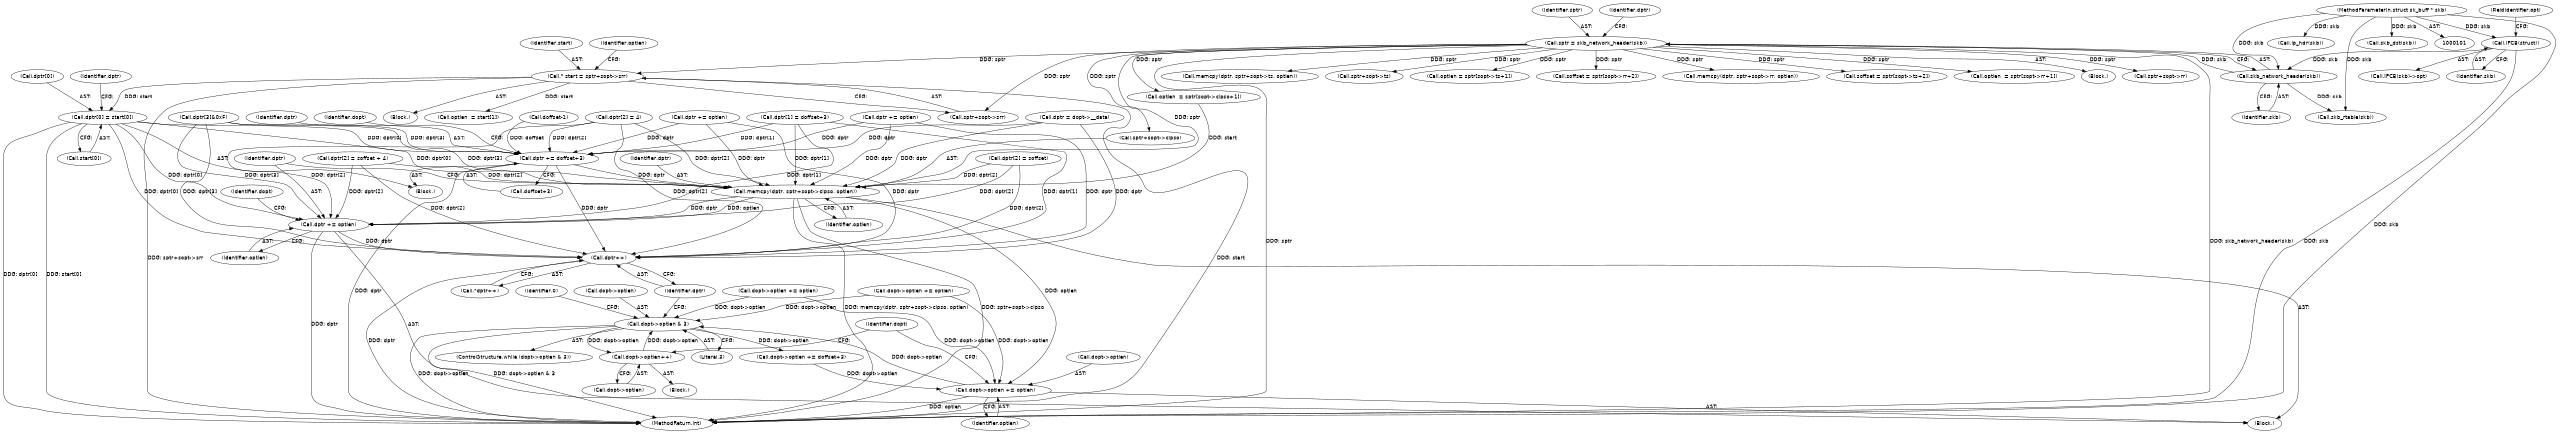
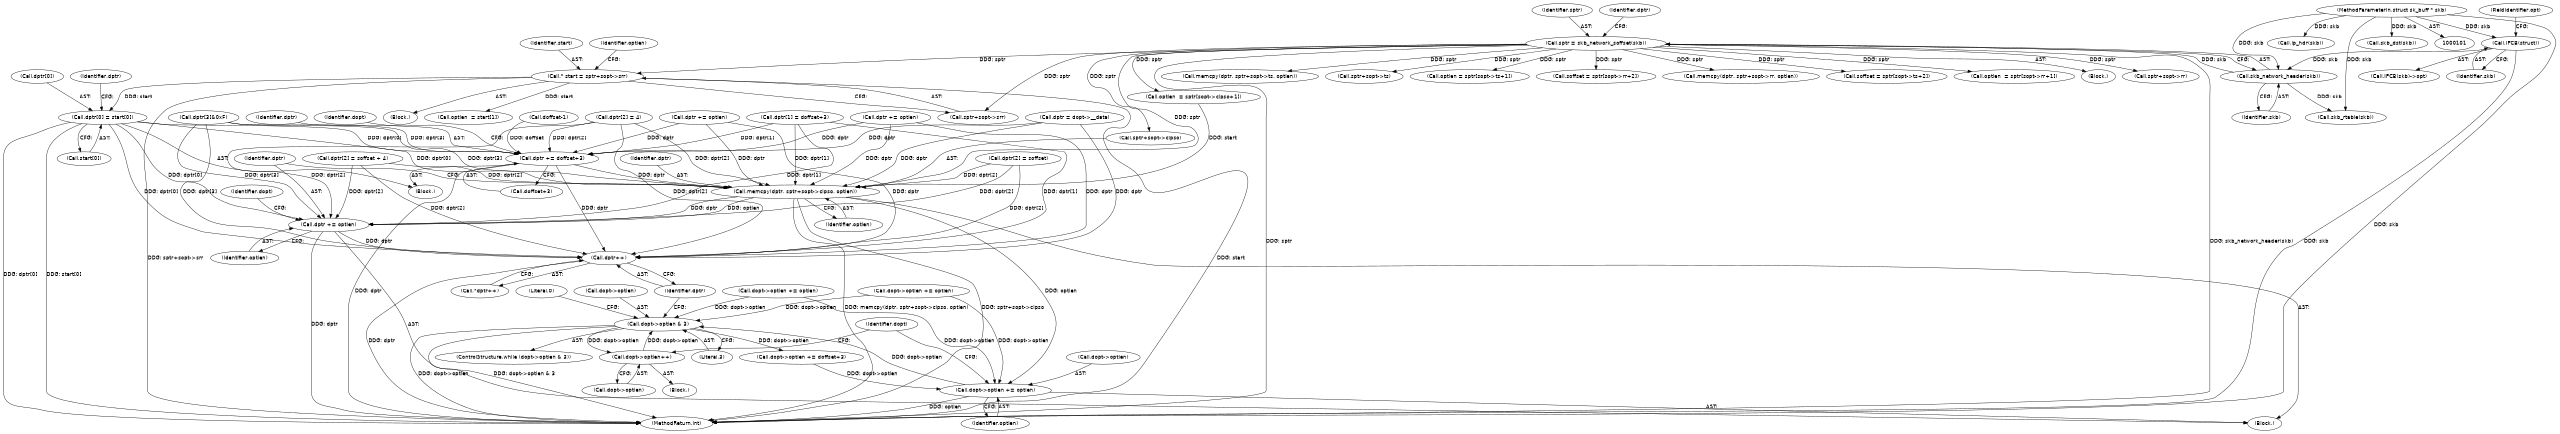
node "(Call,sptr = skb_network_header(skb))": label "(Call,sptr = skb_network_header(skb))" -> "(Call,sptr = skb_network_soffset(skb))"
node "(Identifier,0)": label "(Identifier,0)" -> "(Literal,0)"
